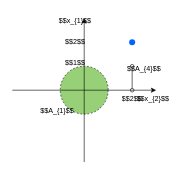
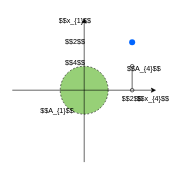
node "$$1$$": label "$$1$$" -> "$$4$$"
node "$$x_{2}$$": label "$$x_{2}$$" -> "$$x_{4}$$"
